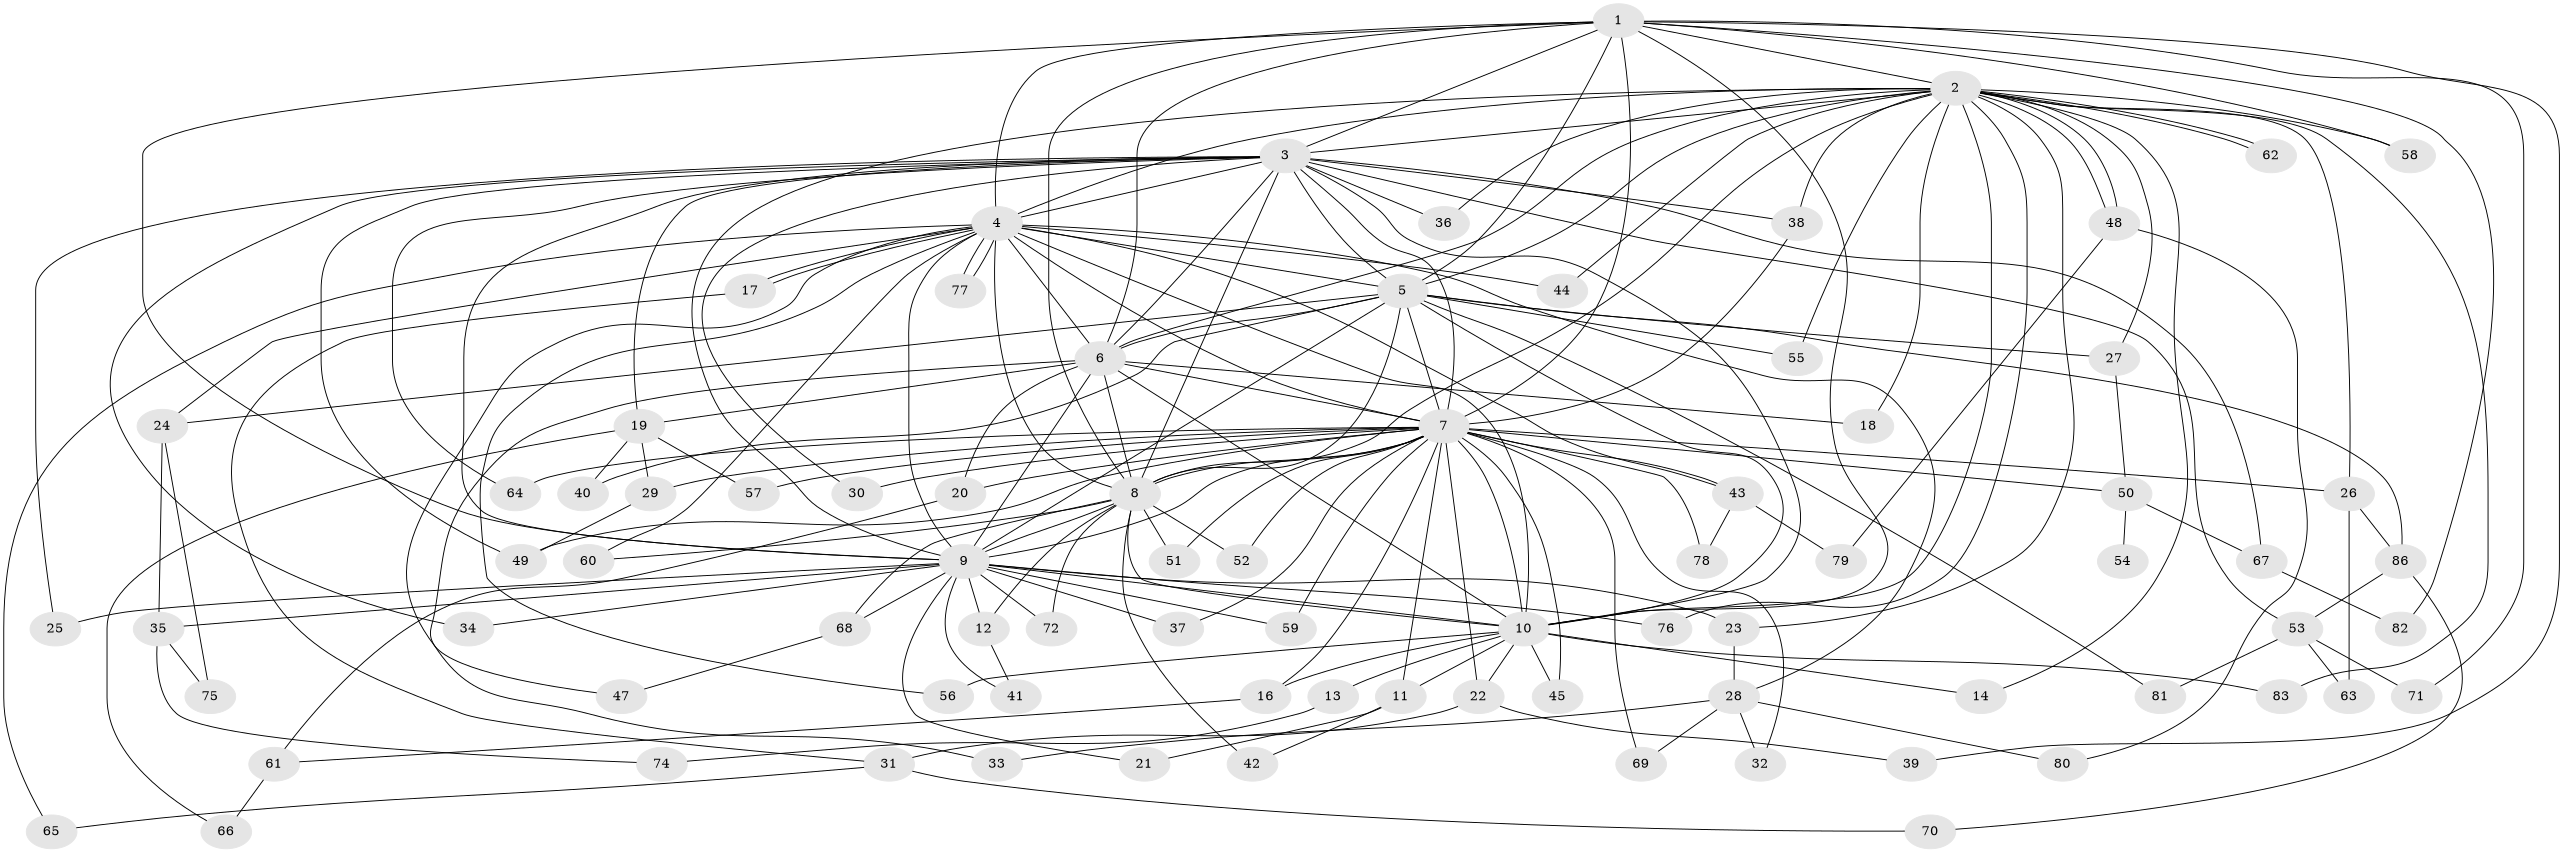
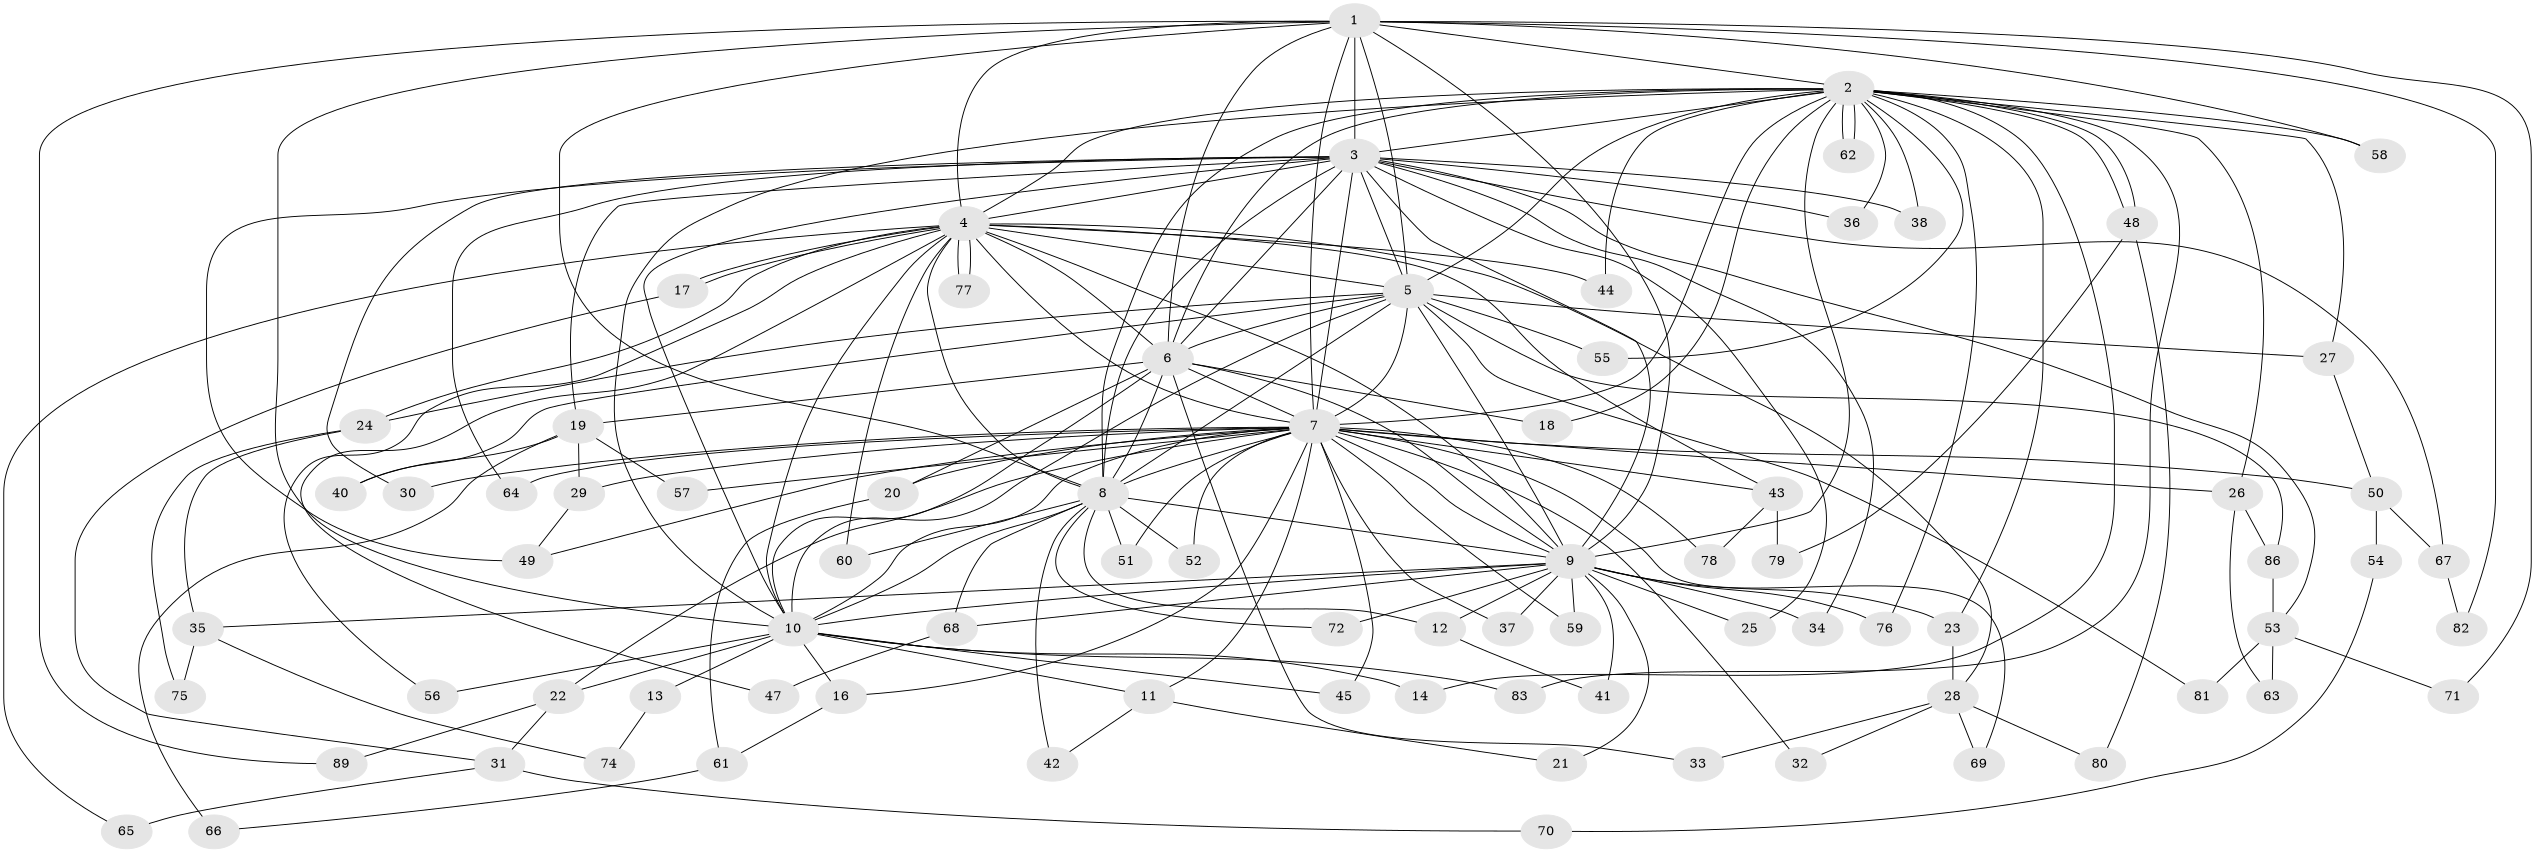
edge "38" -- "7": now "2" -- "7"
node "39": label "39" -> "89"
edge "86" -- "70": now "54" -- "70"
